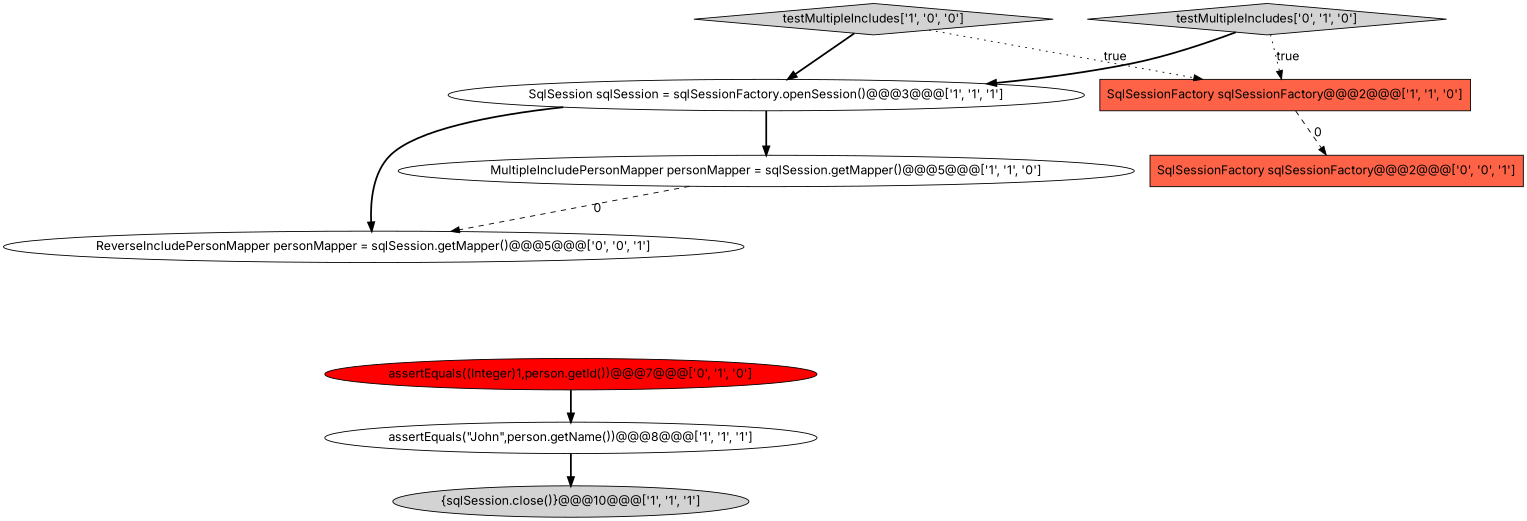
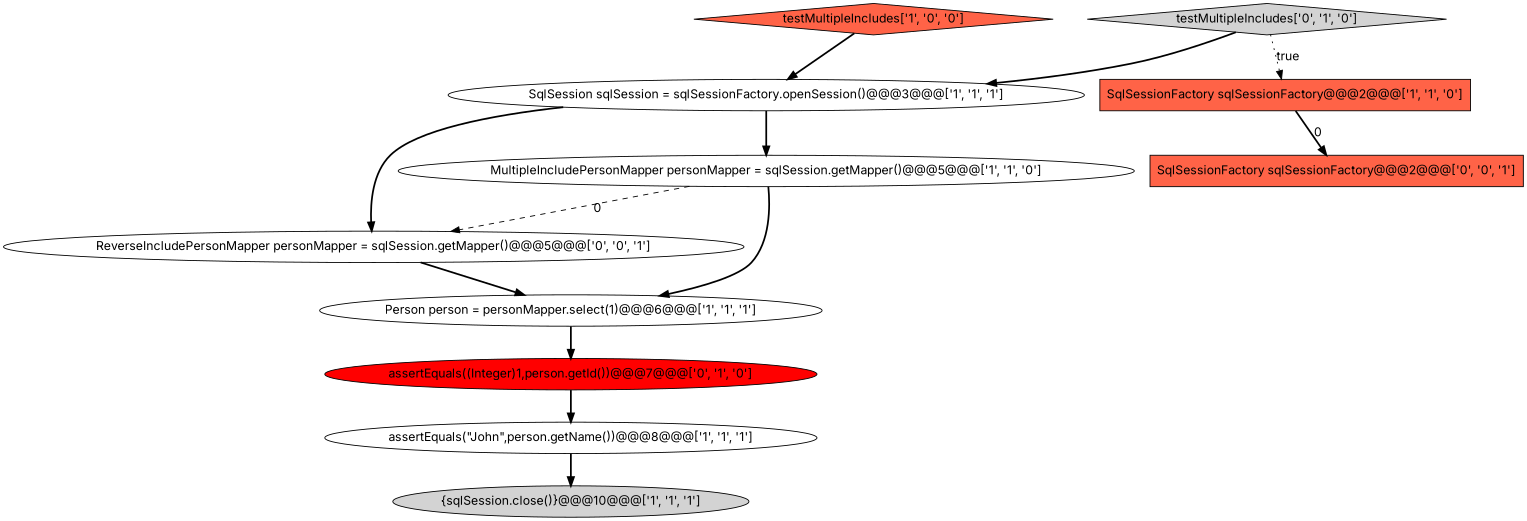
node "testMultipleIncludes['1', '0', '0']": fillcolor lightgray -> tomato
edge "testMultipleIncludes['1', '0', '0']" -> "SqlSessionFactory sqlSessionFactory@@@2@@@['1', '1', '0']": removed, label "true"
edge "SqlSessionFactory sqlSessionFactory@@@2@@@['1', '1', '0']" -> "SqlSessionFactory sqlSessionFactory@@@2@@@['0', '0', '1']": style dashed -> bold
node "Person person = personMapper.select(1)@@@6@@@['1', '1', '1']": added
